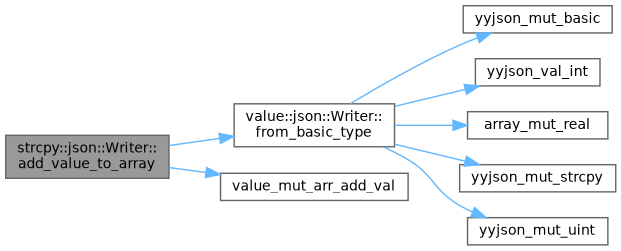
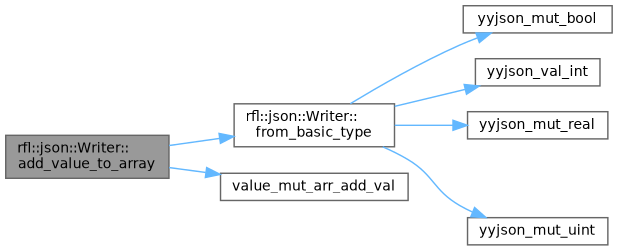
node "yyjson_mut_basic": label "yyjson_mut_basic" -> "yyjson_mut_bool"
node "value::json::Writer:: from_basic_type": label "value::json::Writer:: from_basic_type" -> "rfl::json::Writer:: from_basic_type"
node "array_mut_real": label "array_mut_real" -> "yyjson_mut_real"
node "strcpy::json::Writer:: add_value_to_array": label "strcpy::json::Writer:: add_value_to_array" -> "rfl::json::Writer:: add_value_to_array"
node "yyjson_mut_strcpy": removed
